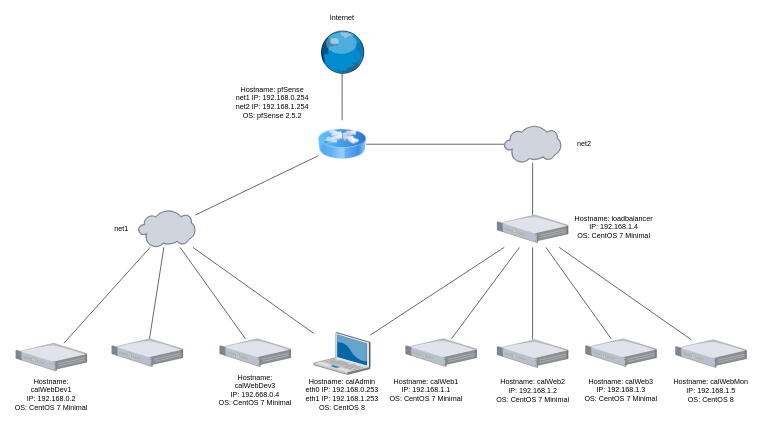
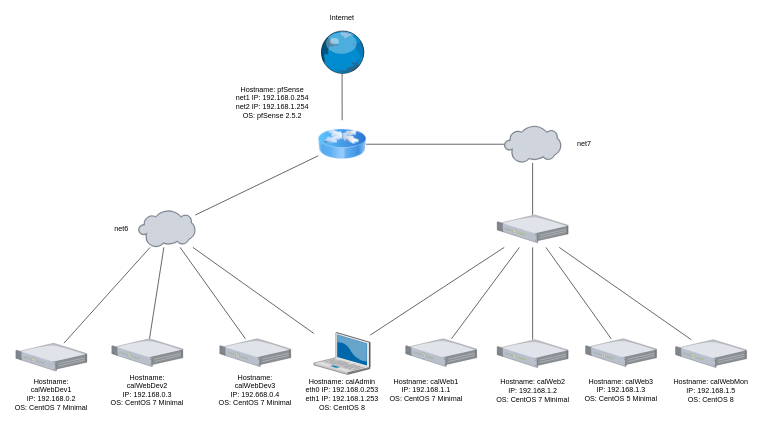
node "net2": label "net2" -> "net7"
node "Hostname: loadbalancer IP: 192.168.1.4 OS: CentOS 7 Minimal": removed
node "net1": label "net1" -> "net6"
node "Hostname: calWebDev2 IP: 192.168.0.3 OS: CentOS 7 Minimal": added
node "Hostname: calWeb3 IP: 192.168.1.3 OS: CentOS 7 Minimal": label "Hostname: calWeb3 IP: 192.168.1.3 OS: CentOS 7 Minimal" -> "Hostname: calWeb3 IP: 192.168.1.3 OS: CentOS 5 Minimal"
